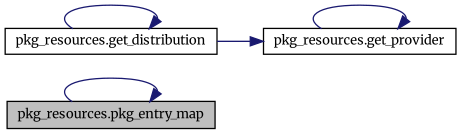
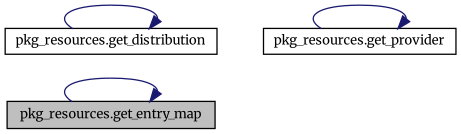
edge "pkg_resources.get_distribution" -> "pkg_resources.get_provider": removed
node "pkg_resources.pkg_entry_map": label "pkg_resources.pkg_entry_map" -> "pkg_resources.get_entry_map"
